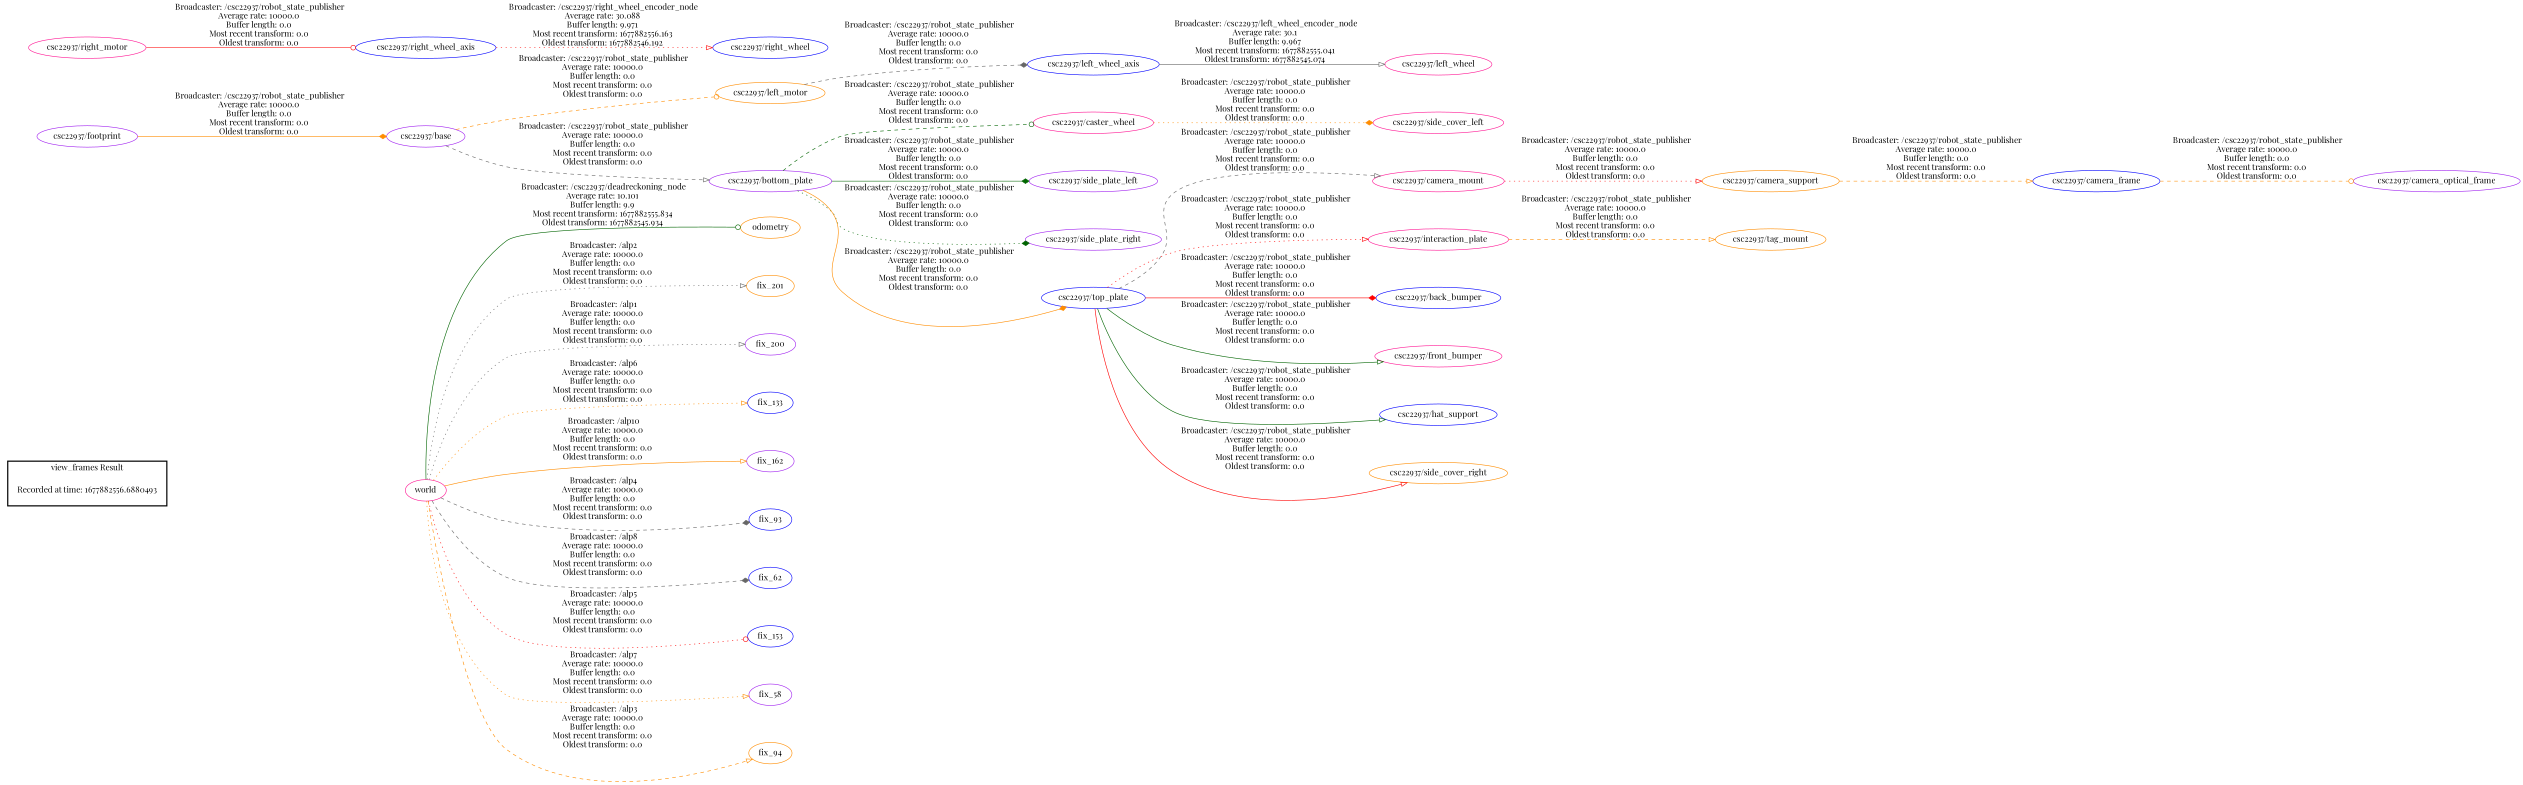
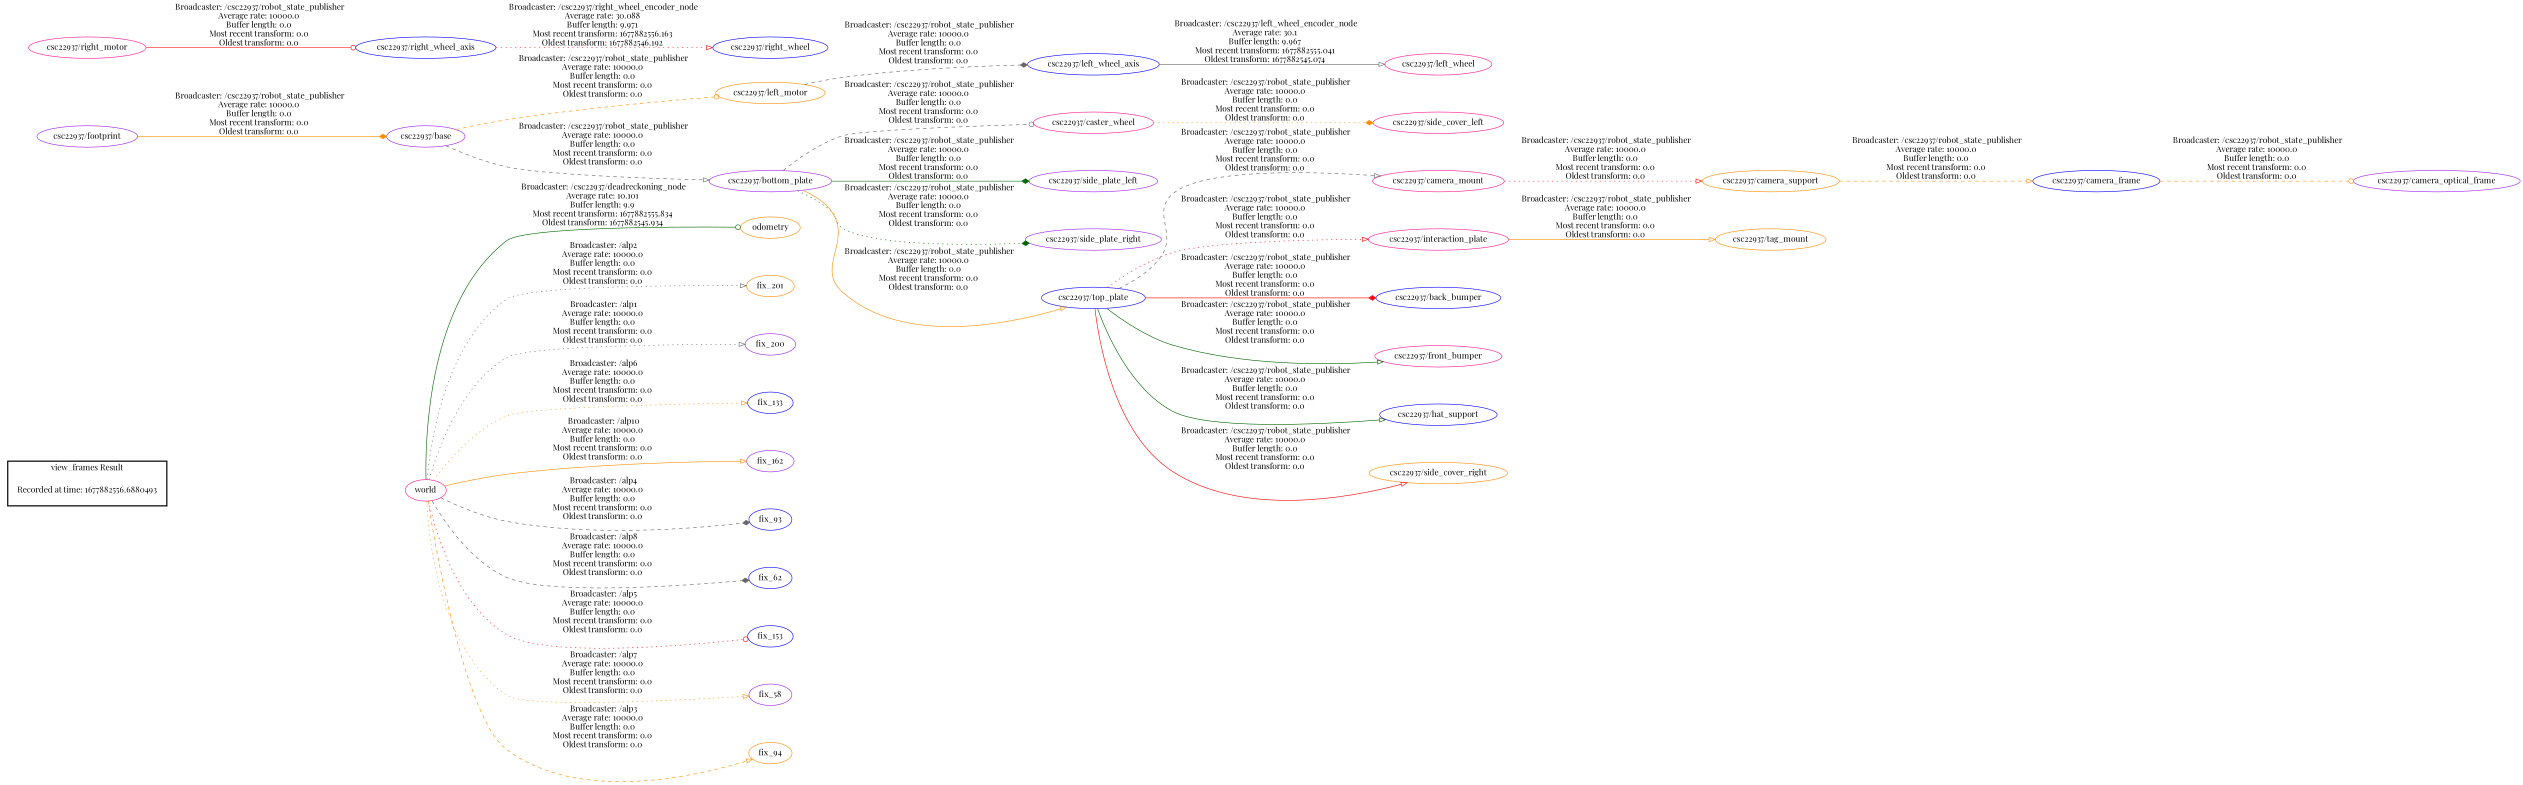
edge "csc22937/bottom_plate" -> "csc22937/caster_wheel": color darkgreen -> gray40
edge "csc22937/interaction_plate" -> "csc22937/tag_mount": style dashed -> solid
edge "csc22937/bottom_plate" -> "csc22937/top_plate": arrowhead diamond -> onormal
